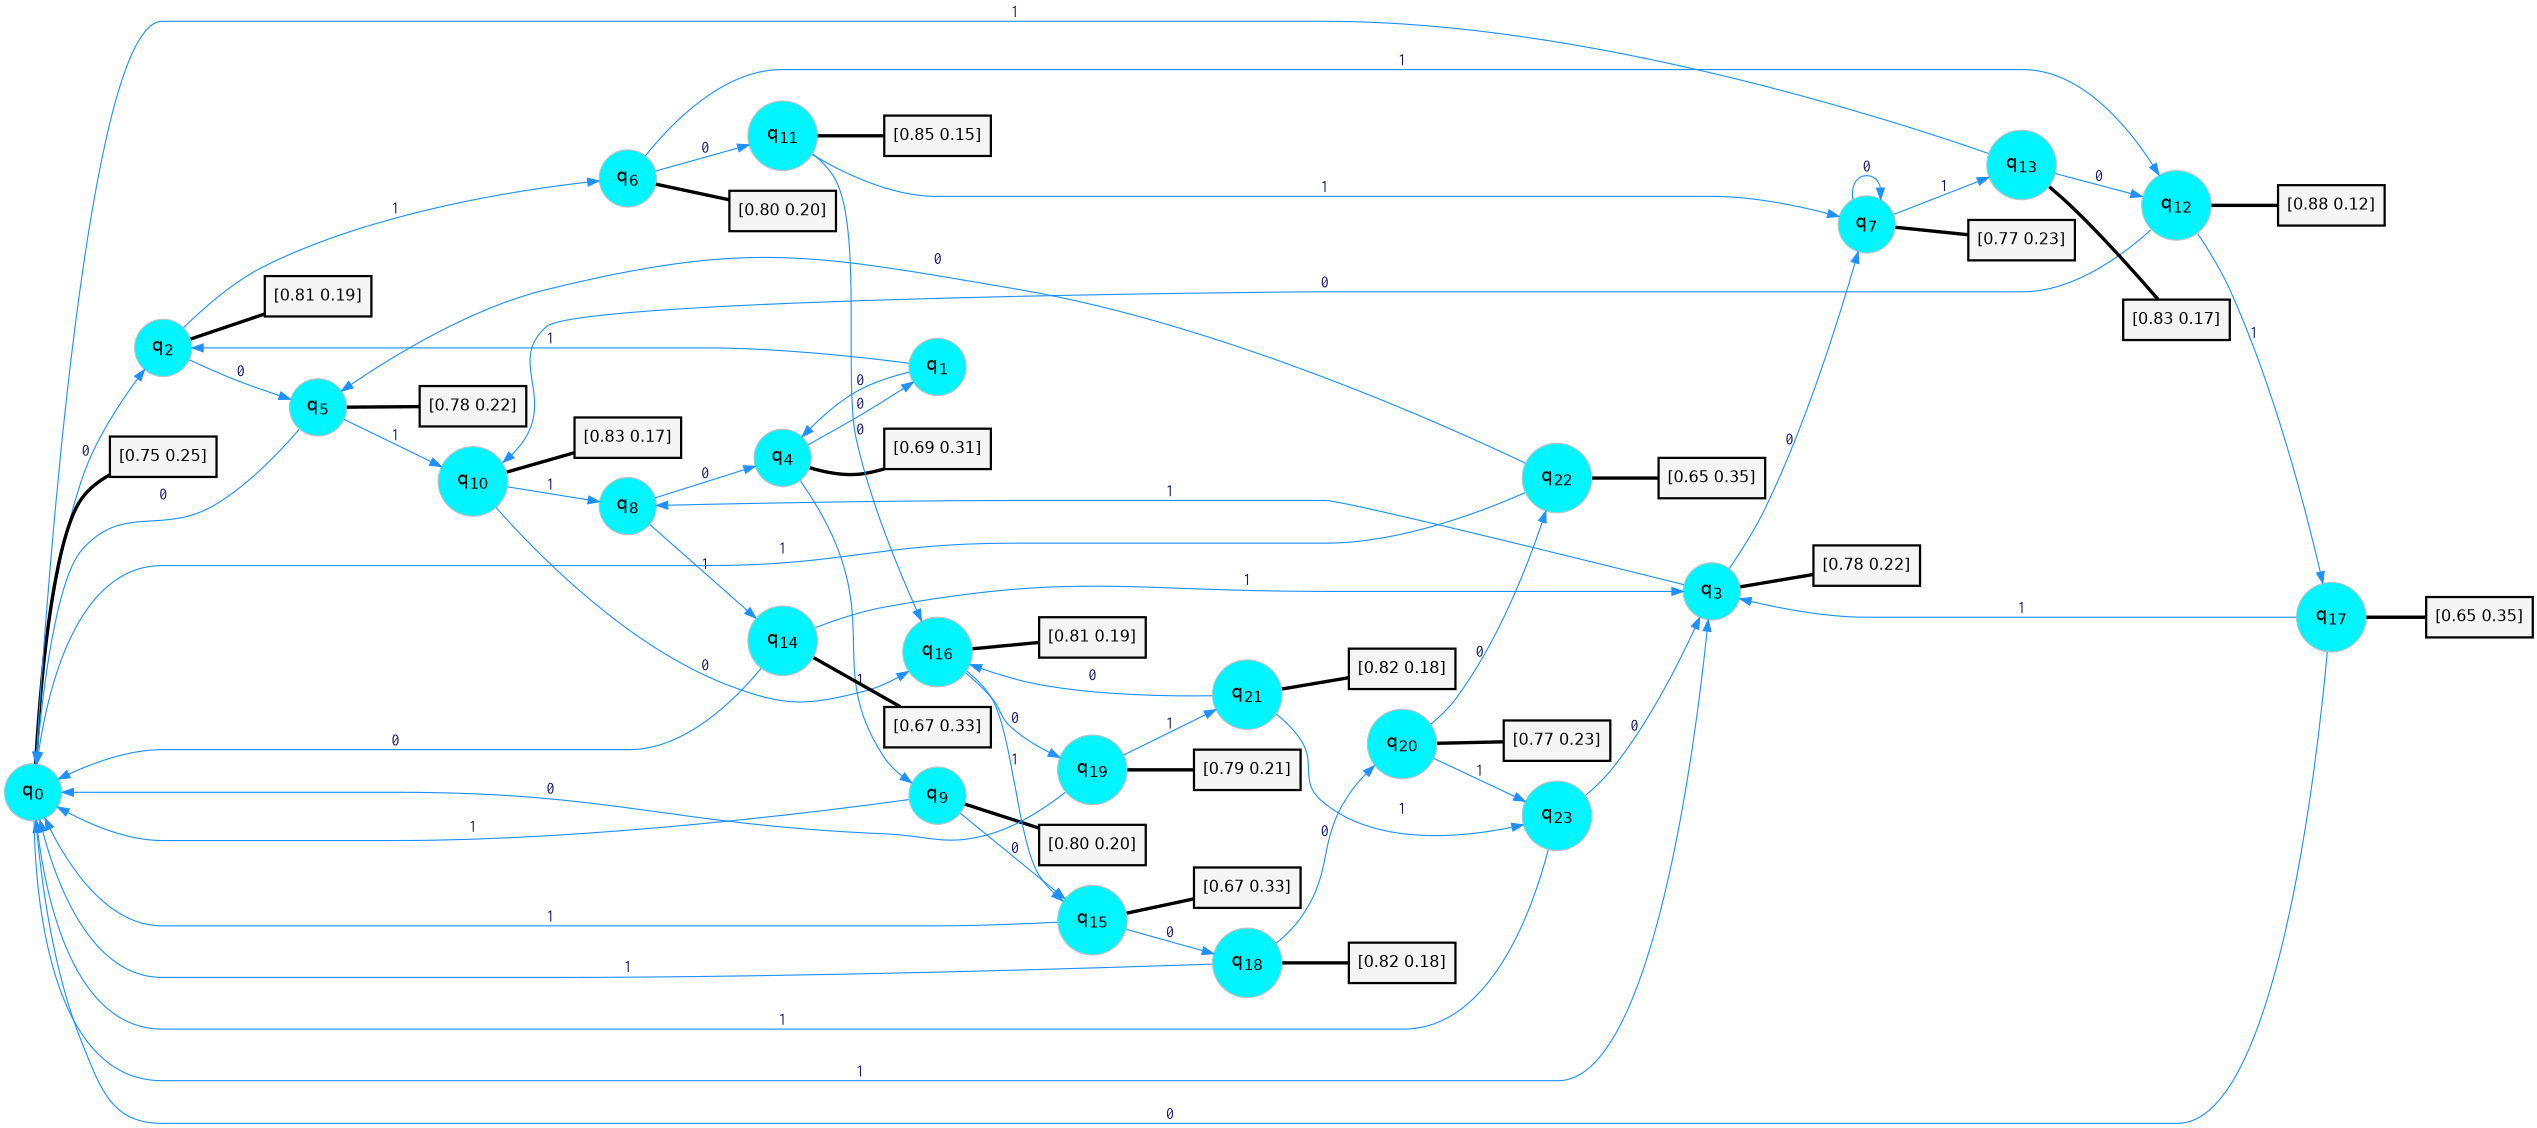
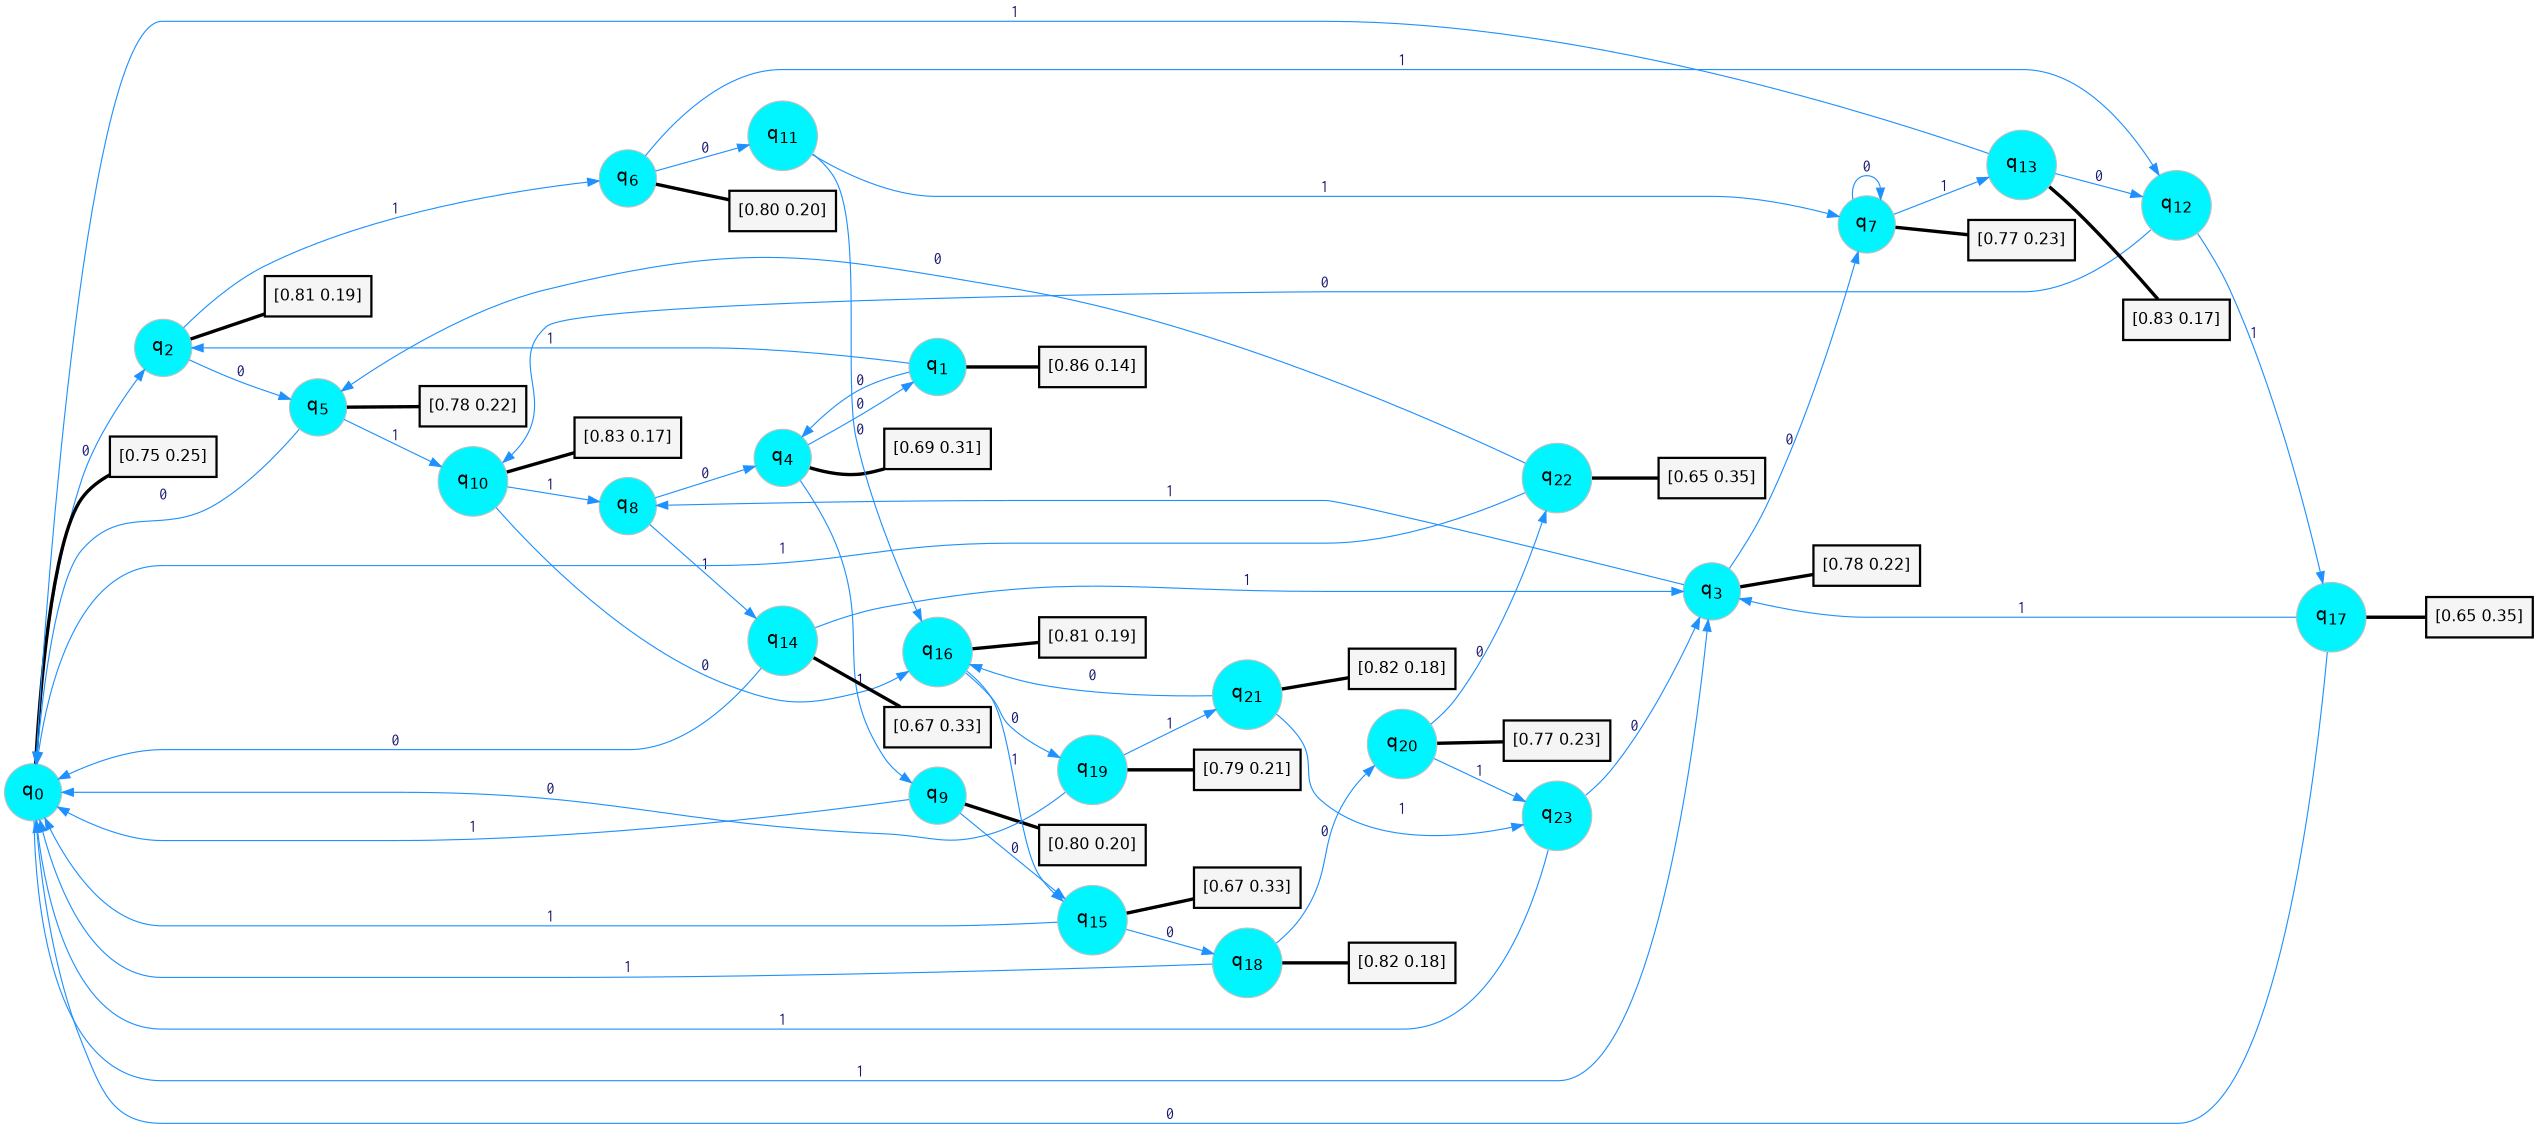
node "[0.85 0.15]": removed
node "[0.88 0.12]": removed
node "[0.86 0.14]": added
